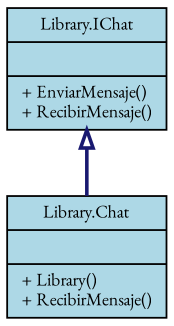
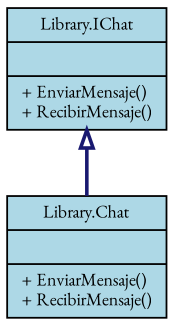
node "Library.Chat": text "+ Library()" -> "+ EnviarMensaje()"
